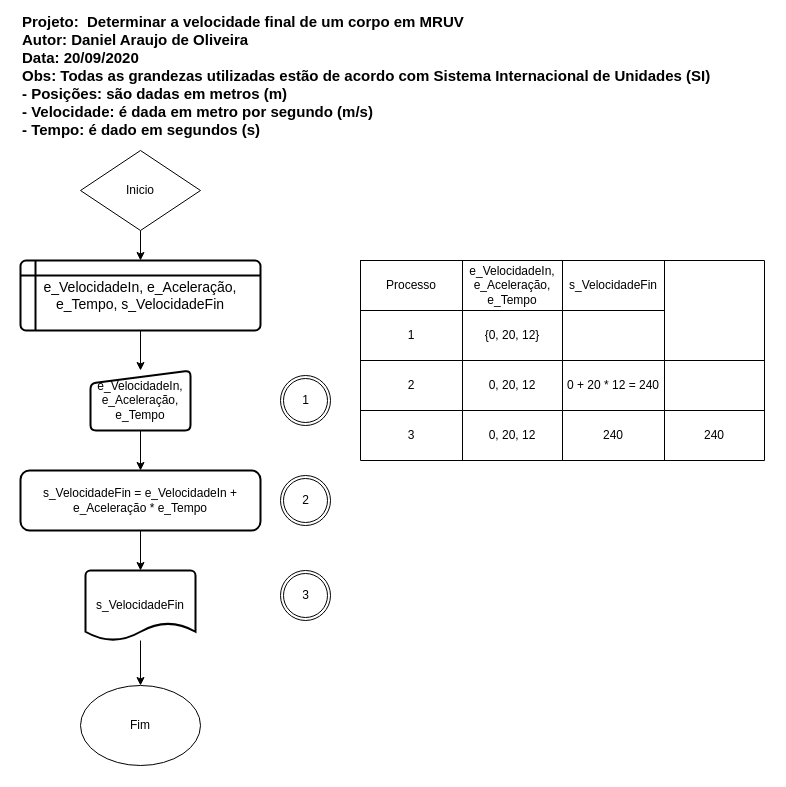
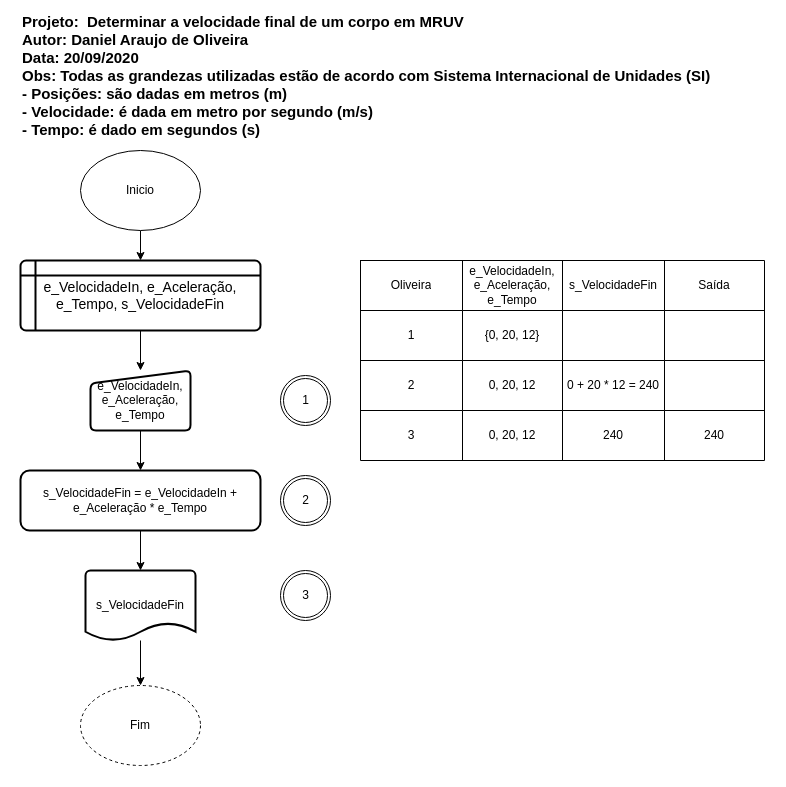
node "Inicio": shape diamond -> ellipse
node "Processo": label "Processo" -> "Oliveira"
node "Saída": added
node "Fim": style solid -> dashed
